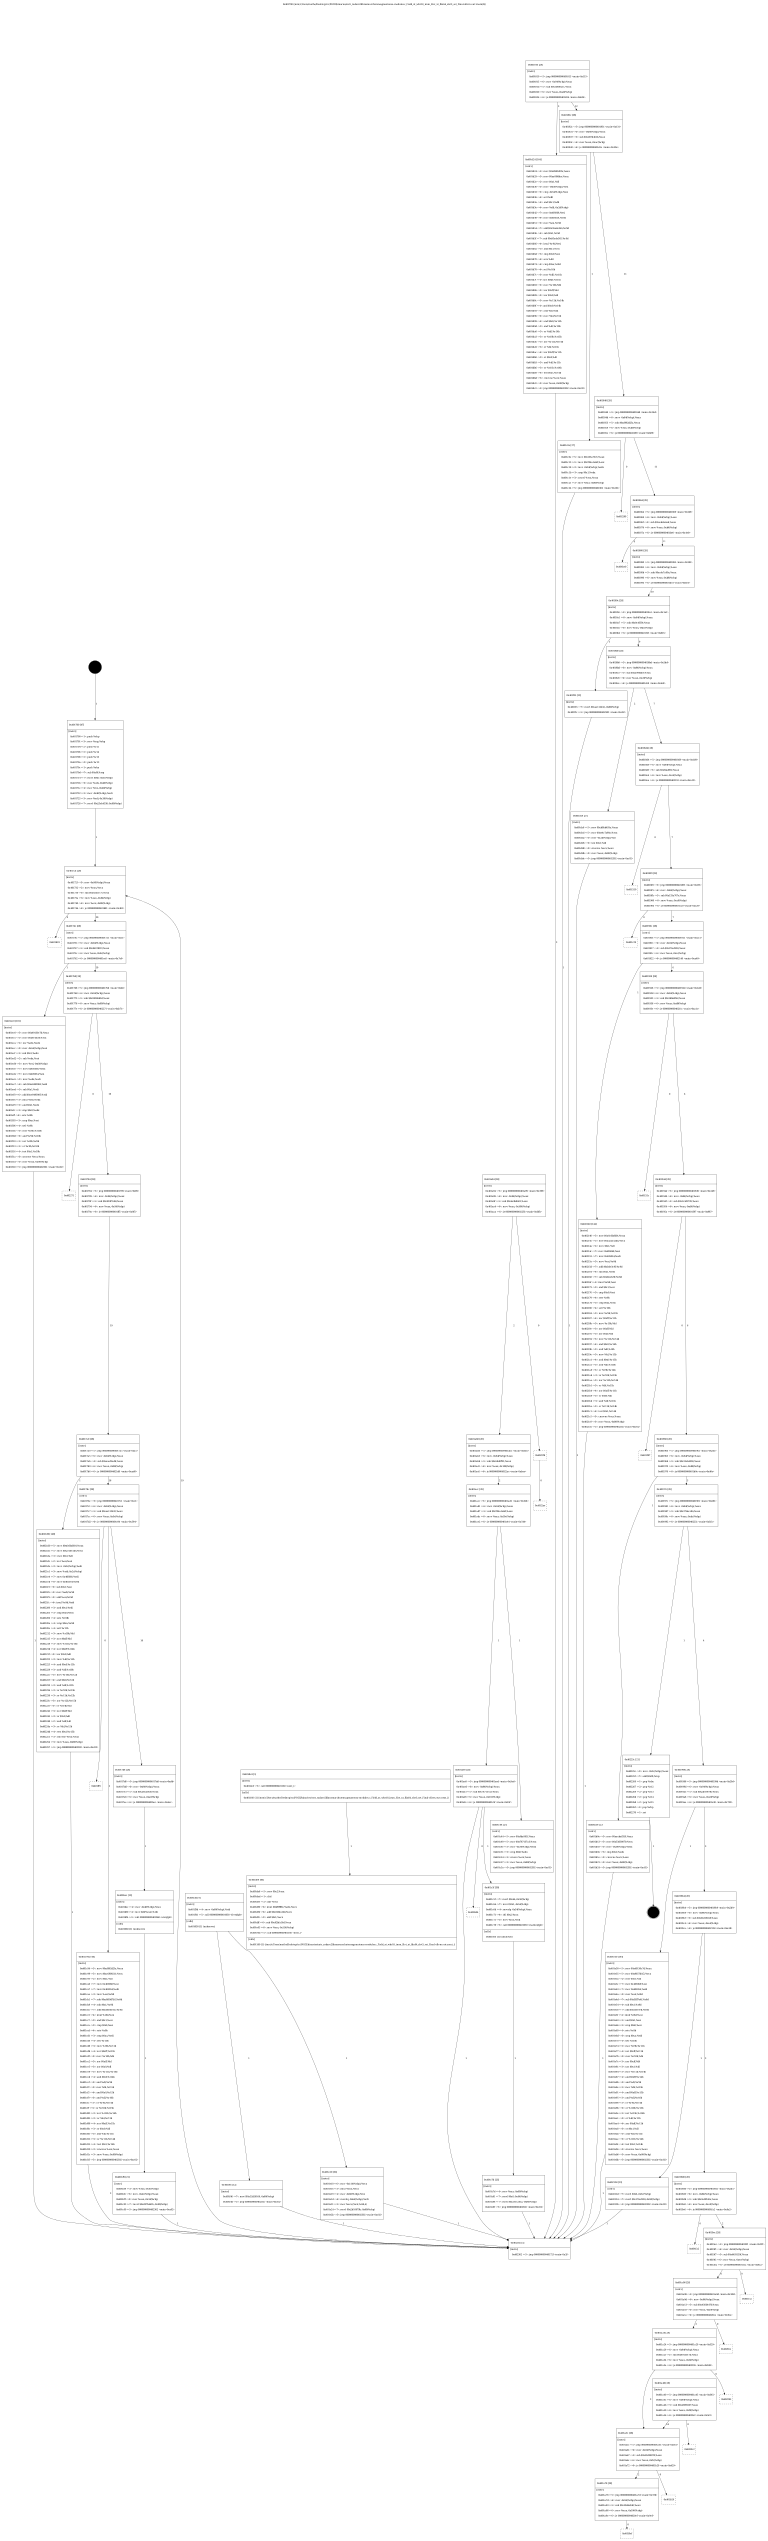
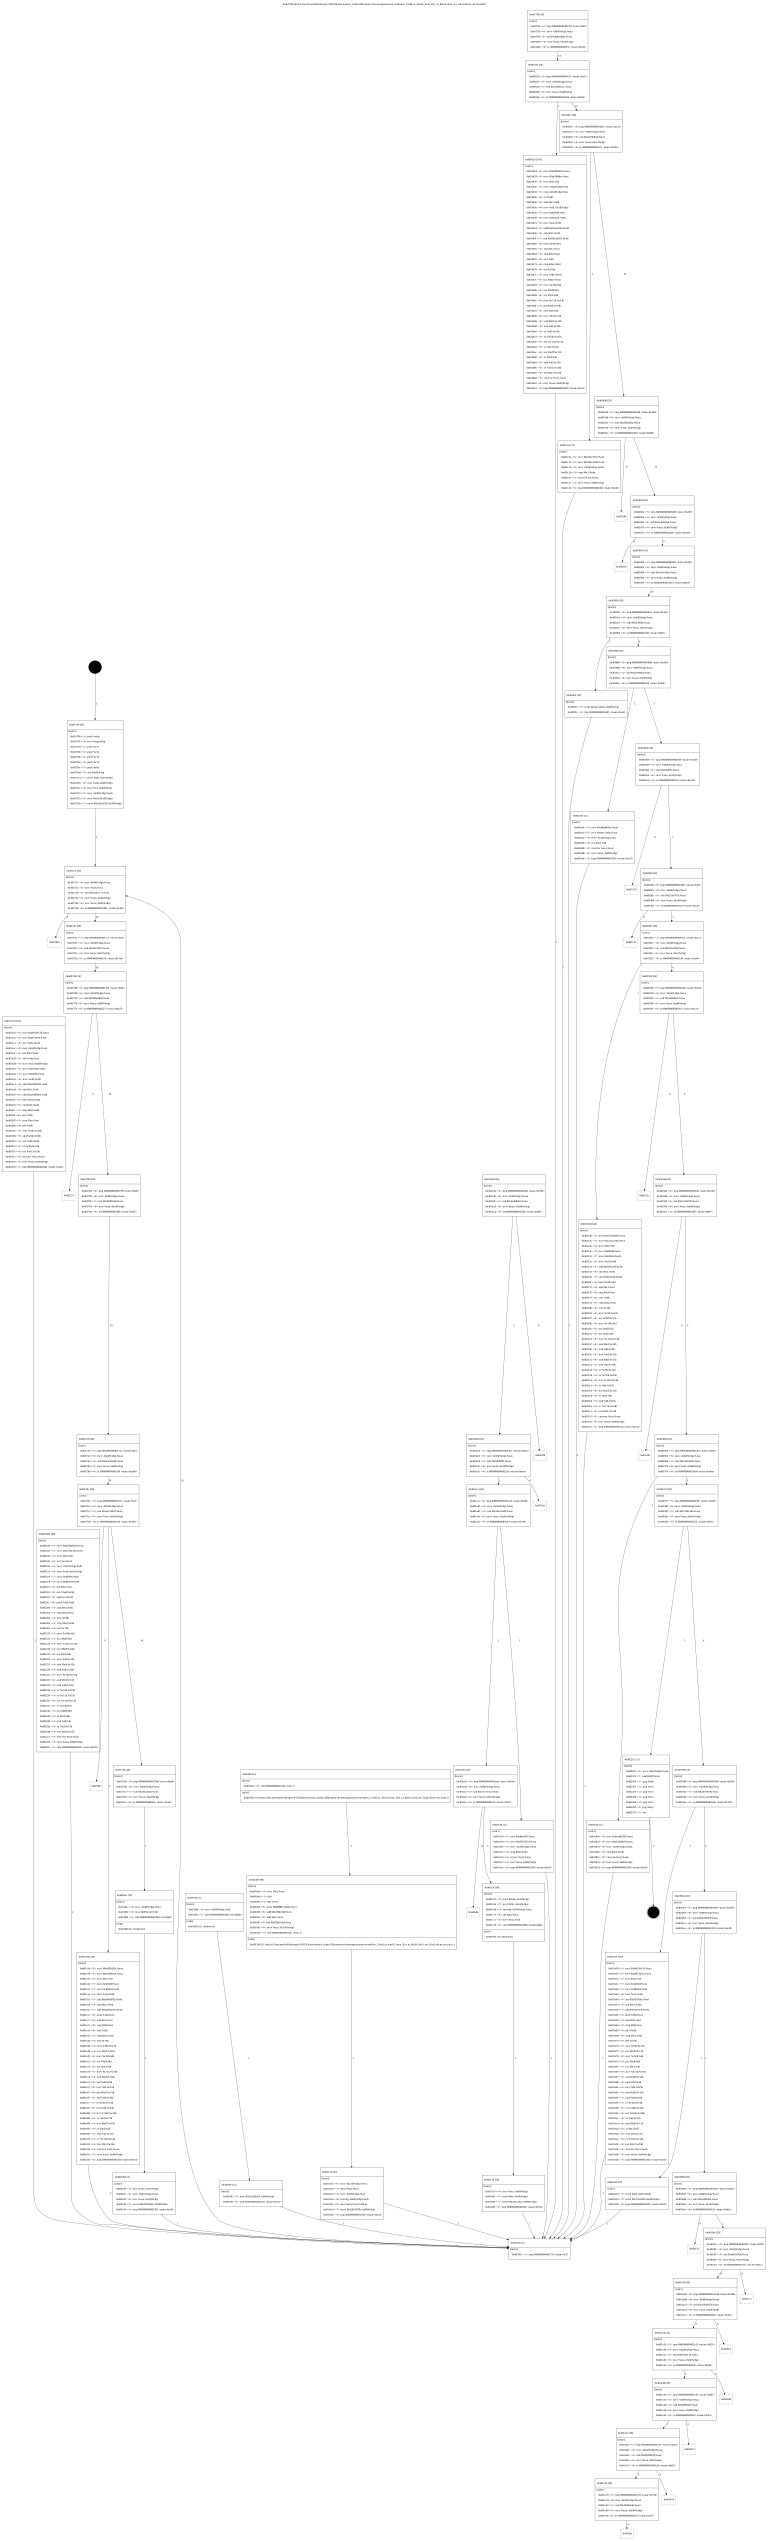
node "0x4017f4 [28]": added
edge "0x40174c [28]" -> "0x401ec0 [101]": removed, label "1"
edge "0x4022fb" -> "0x4022ae": now "0x401ab0 [28]" -> "0x4022ae"
edge "0x4017a0 [28]" -> "0x4021d0 [140]": removed, label "1"
edge "0x401ae8 [28]" -> "0x402302 [5]": now "0x401c44 [27]" -> "0x402302 [5]"
edge "0x401f3d [9]" -> "0x401e10 [32]": now "0x401de8 [40]" -> "0x401e10 [32]"
edge "0x401a24 [28]" -> "0x401a5c [28]": now "0x401a24 [28]" -> "0x401a40 [28]"
edge "0x401a40 [28]" -> "0x401a5c [28]": label " 14" -> " 2"
